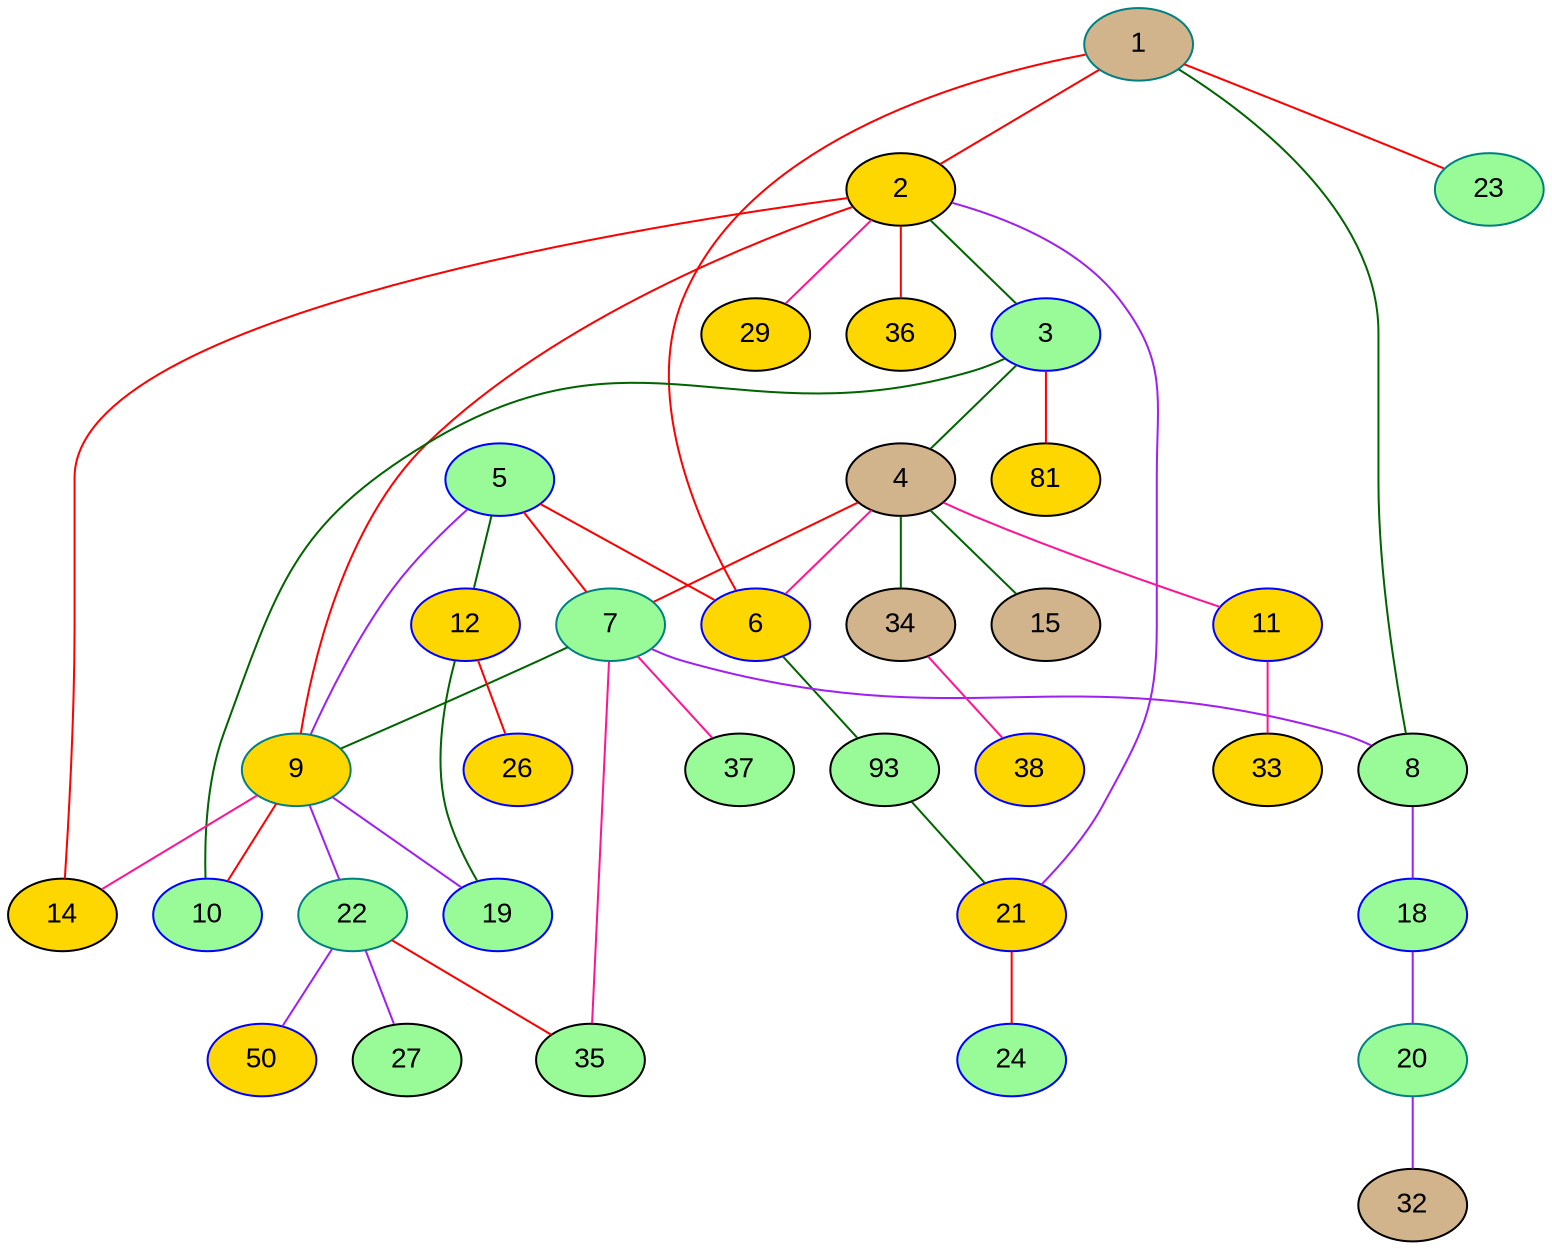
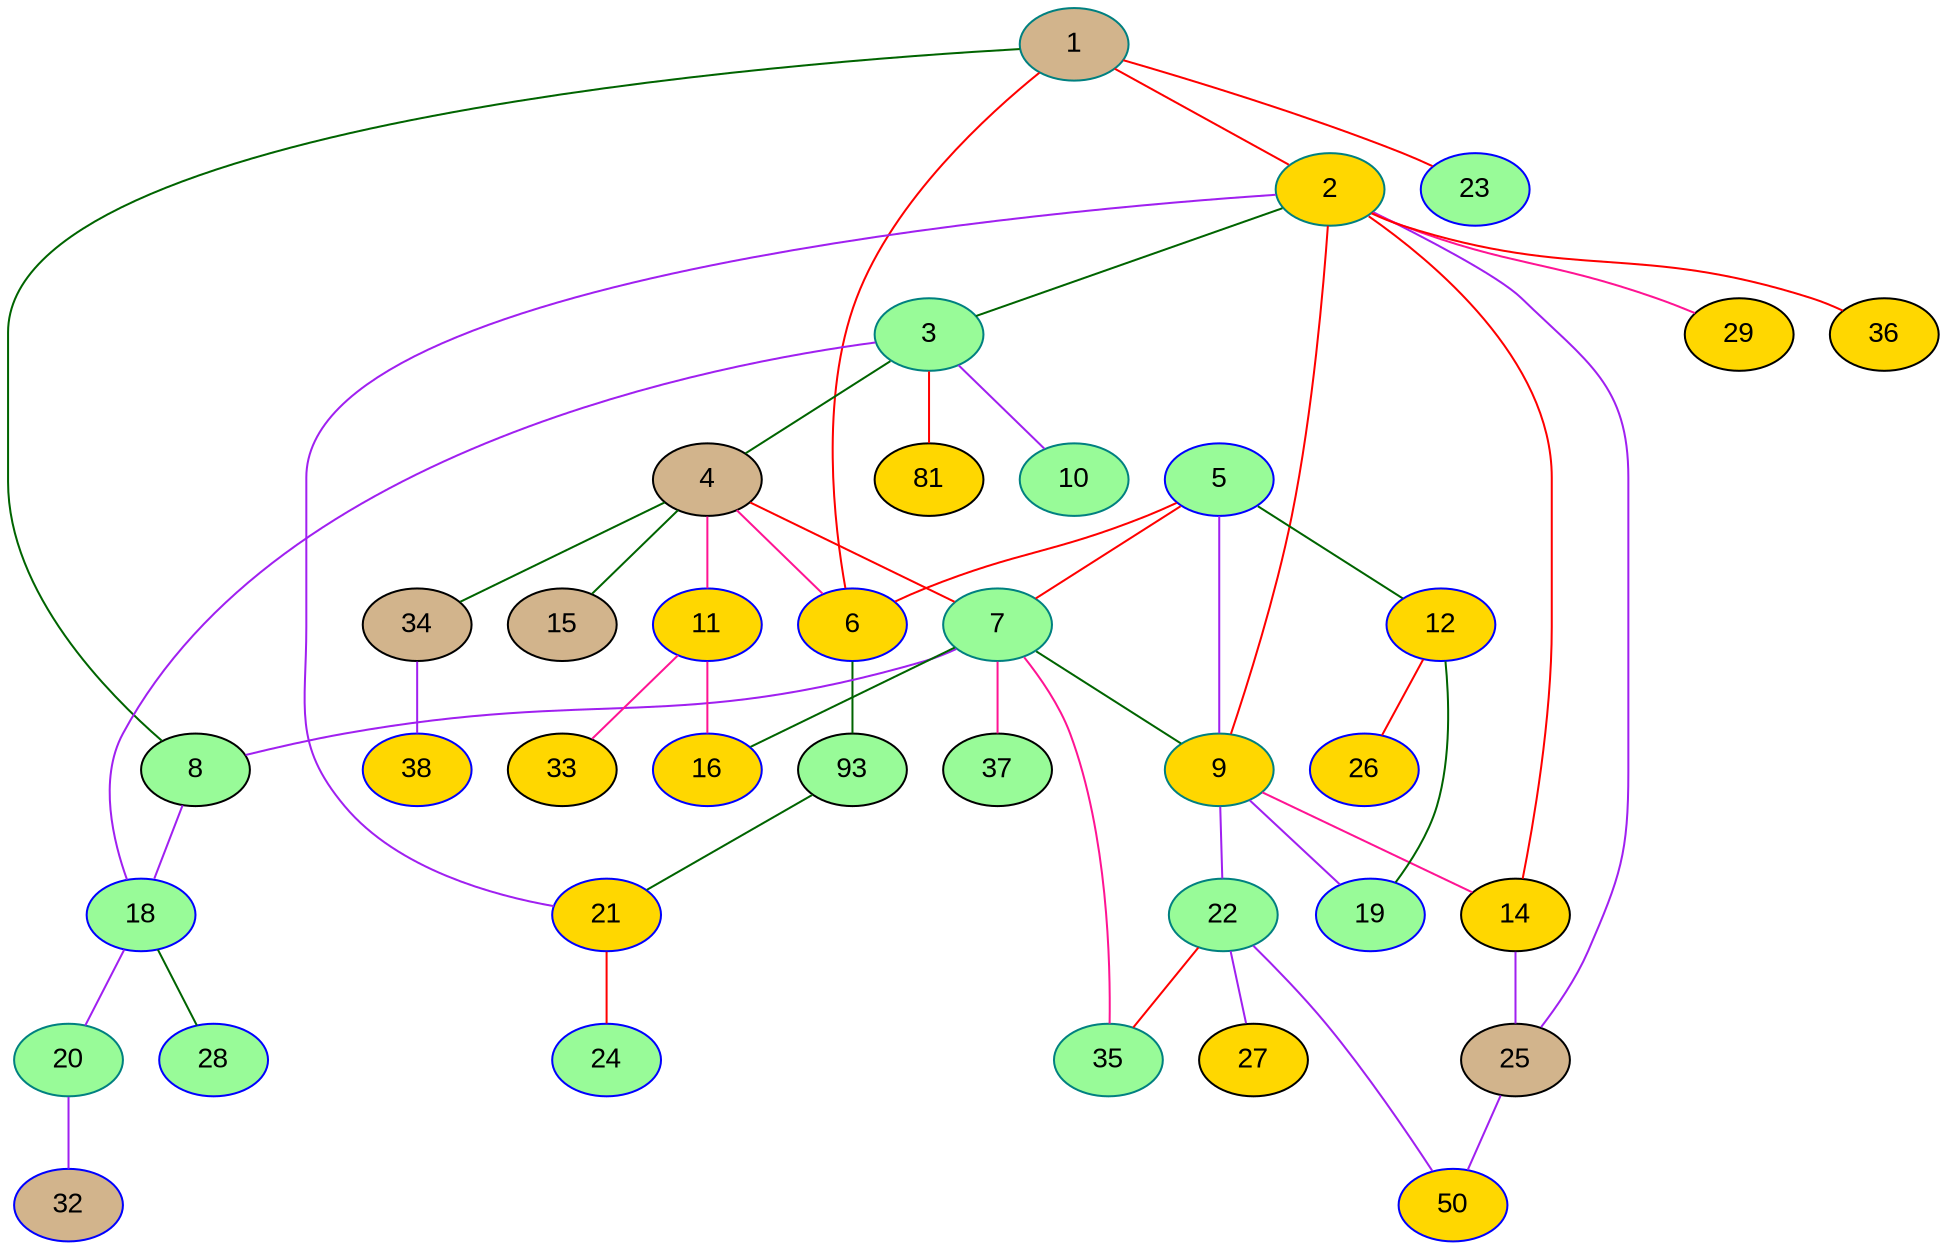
node "2": color black -> teal
node "23": color teal -> blue
node "3": color blue -> teal
edge "3" -- "10": color darkgreen -> purple
edge "3" -- "18": added
edge "34" -- "38": color deeppink -> purple
node "16": added
edge "9" -- "10": removed
node "10": color blue -> teal
node "28": added
node "27": fillcolor palegreen -> gold
node "35": color black -> teal
node "25": added
node "32": color black -> blue
